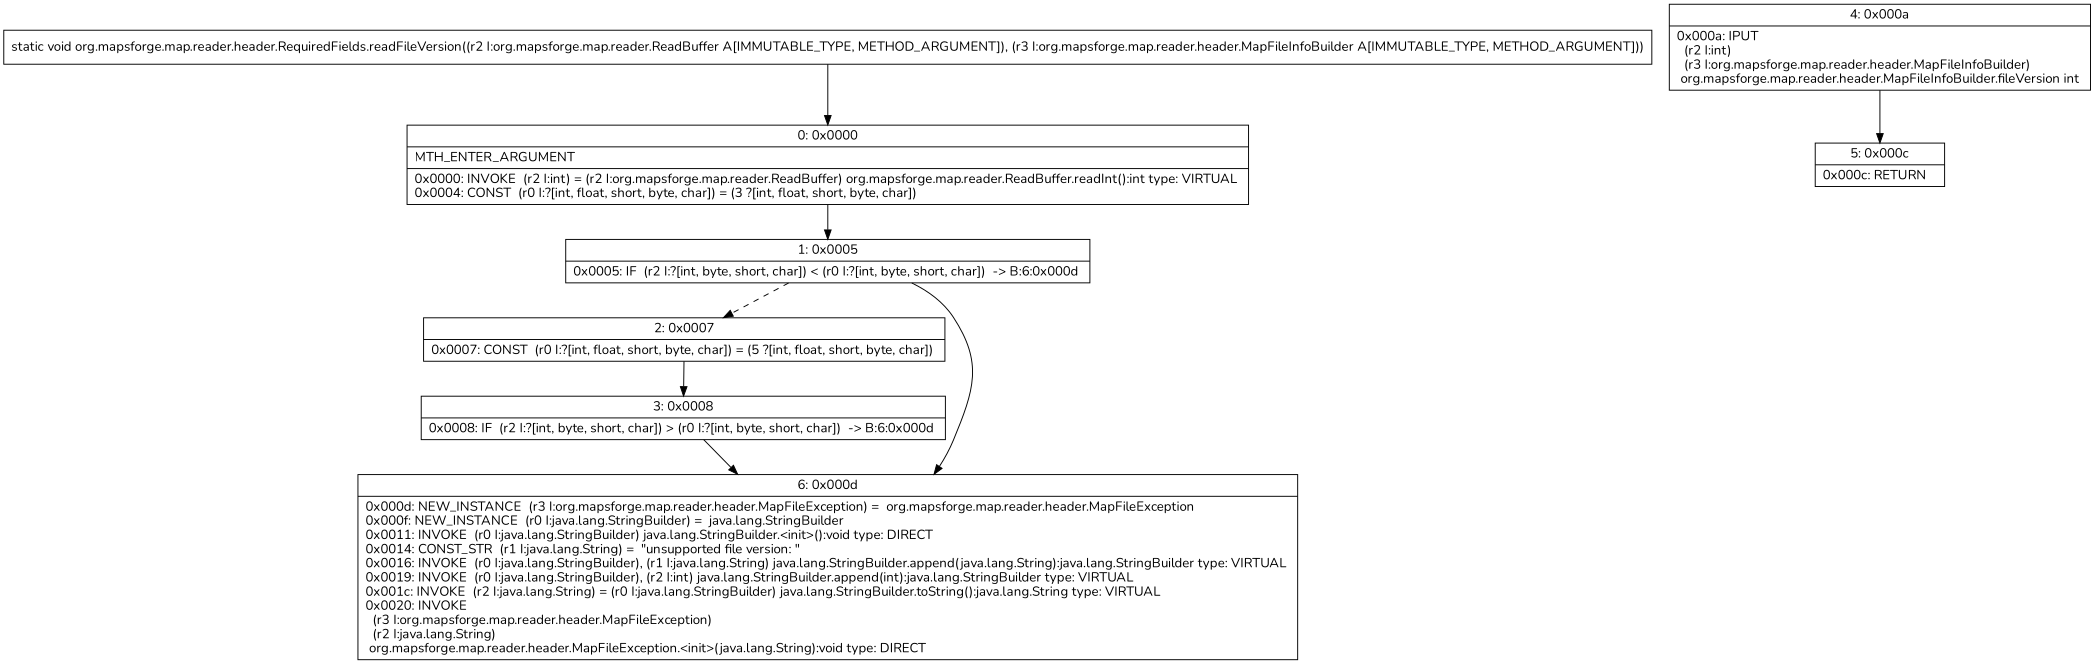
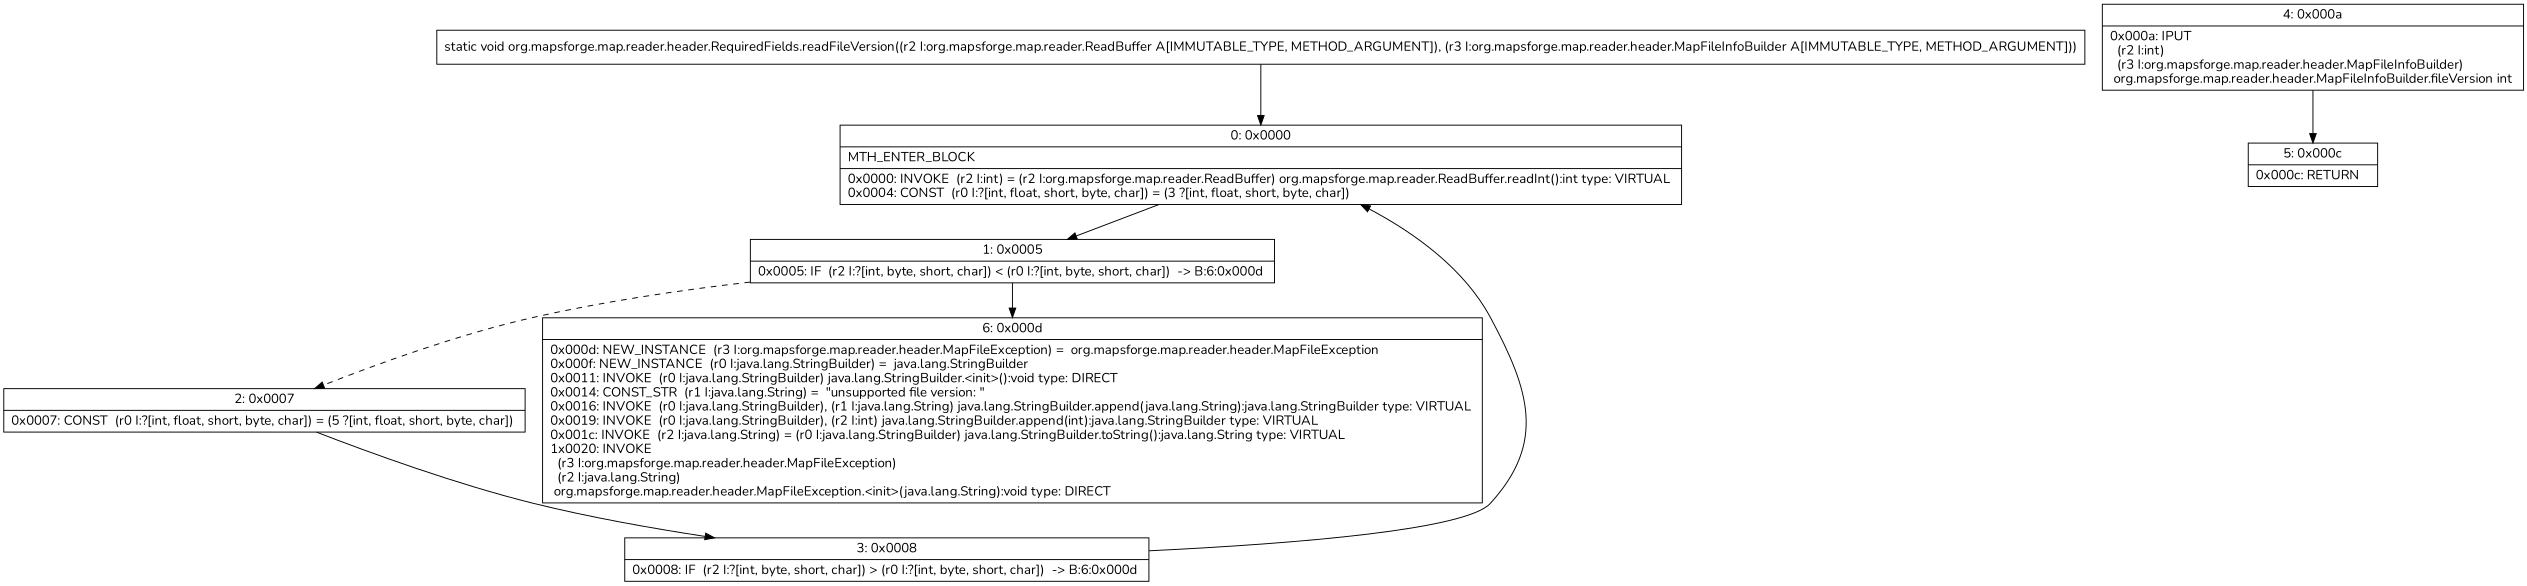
node "0: 0x0000": text "MTH_ENTER_ARGUMENT" -> "MTH_ENTER_BLOCK"
edge "3: 0x0008" -> "6: 0x000d": now "3: 0x0008" -> "0: 0x0000"
node "6: 0x000d": text "0x0020: INVOKE" -> "1x0020: INVOKE"
